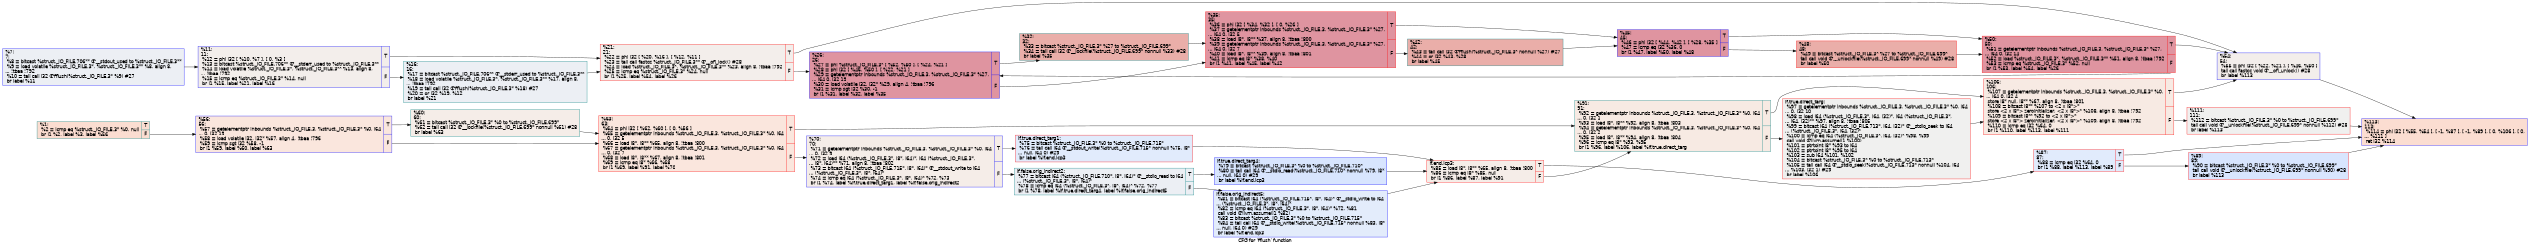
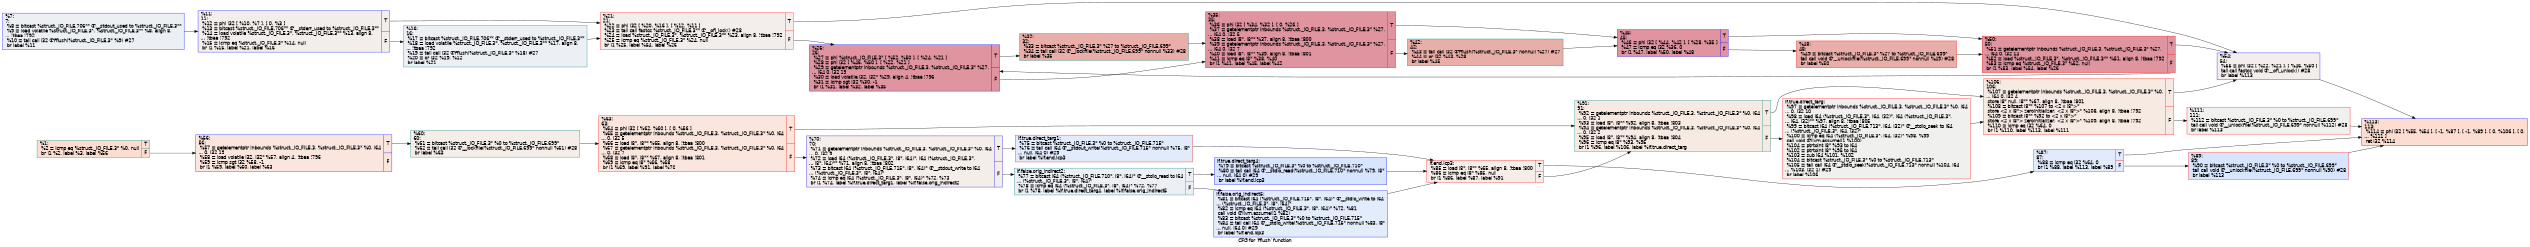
edge "%56:" -> "%63:": removed
node "if.true.direct_targ:": text "%101 = ptrtoint i8* %93 to i64" -> "%104 = ptrtoint i8* %93 to i64"
